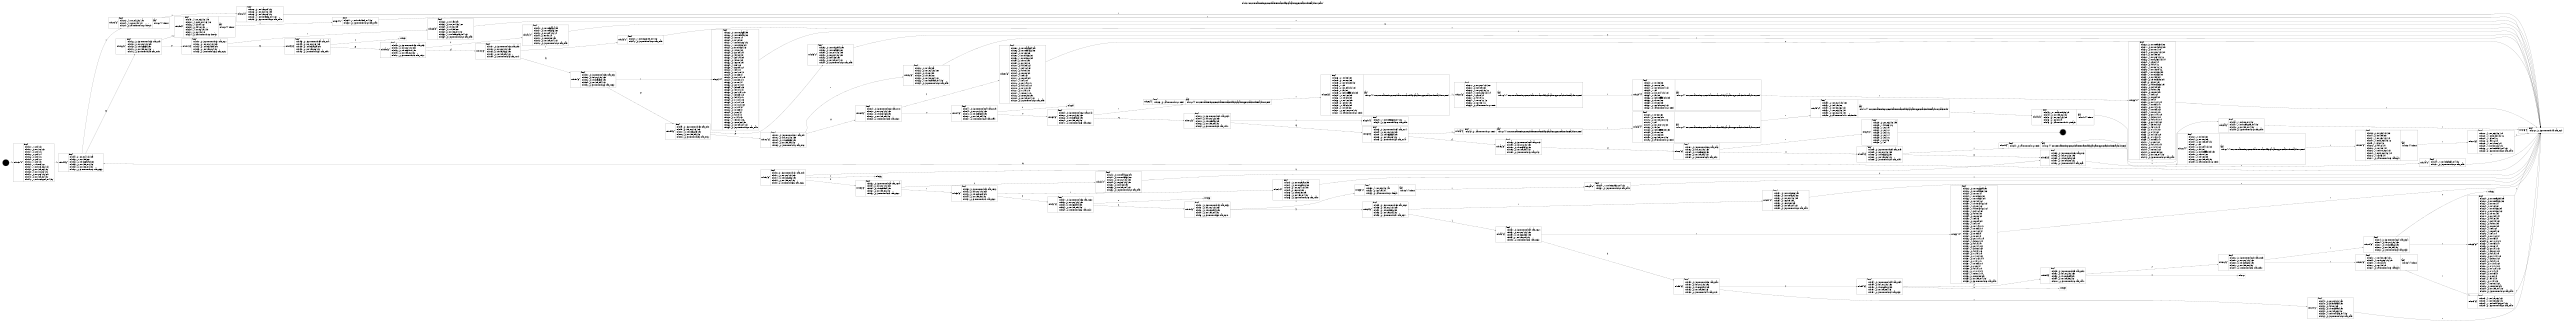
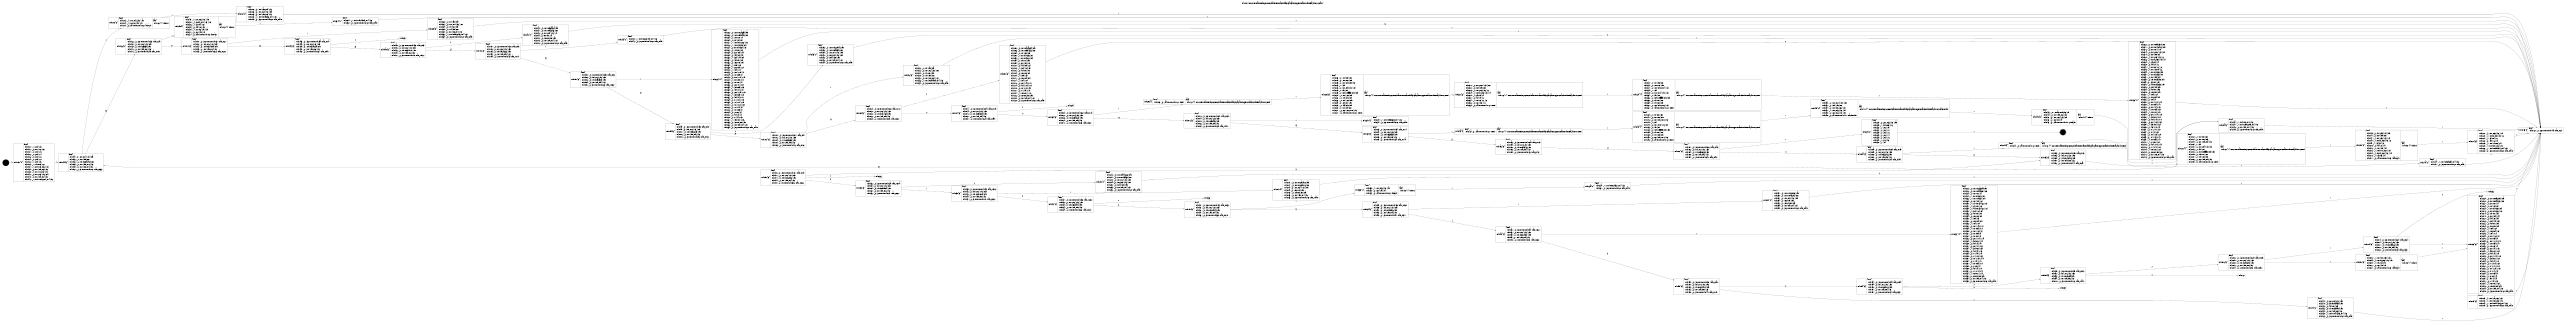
edge "0x40276e [5]" -> "0x401d4f [23]": now "0x4024ca [25]" -> "0x401d4f [23]"
edge "0x4020b2 [23]" -> "0x4020c9 [23]": now "0x4020b2 [23]" -> "0x40225d [134]"
